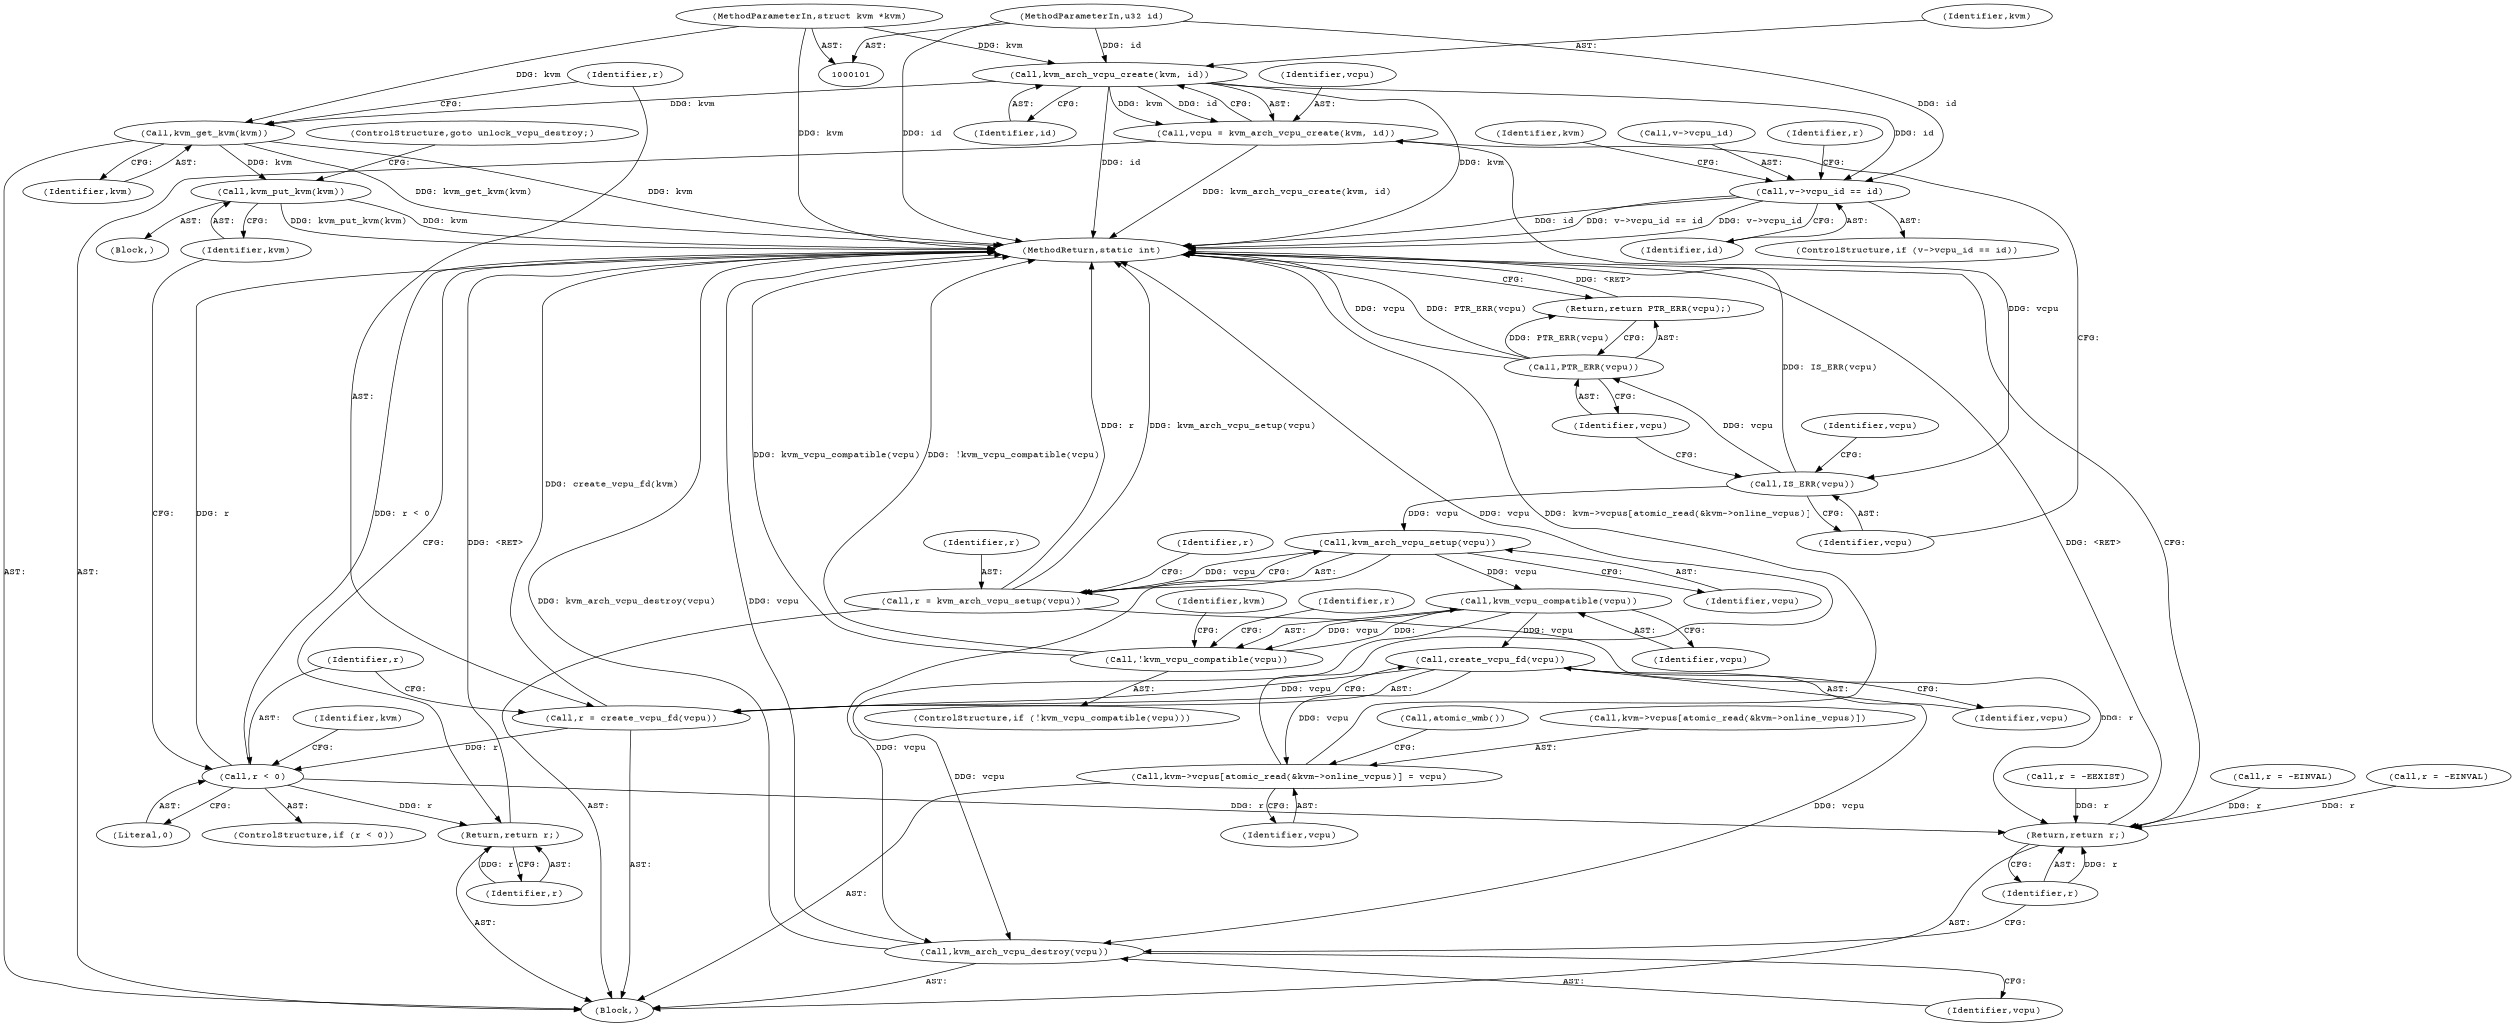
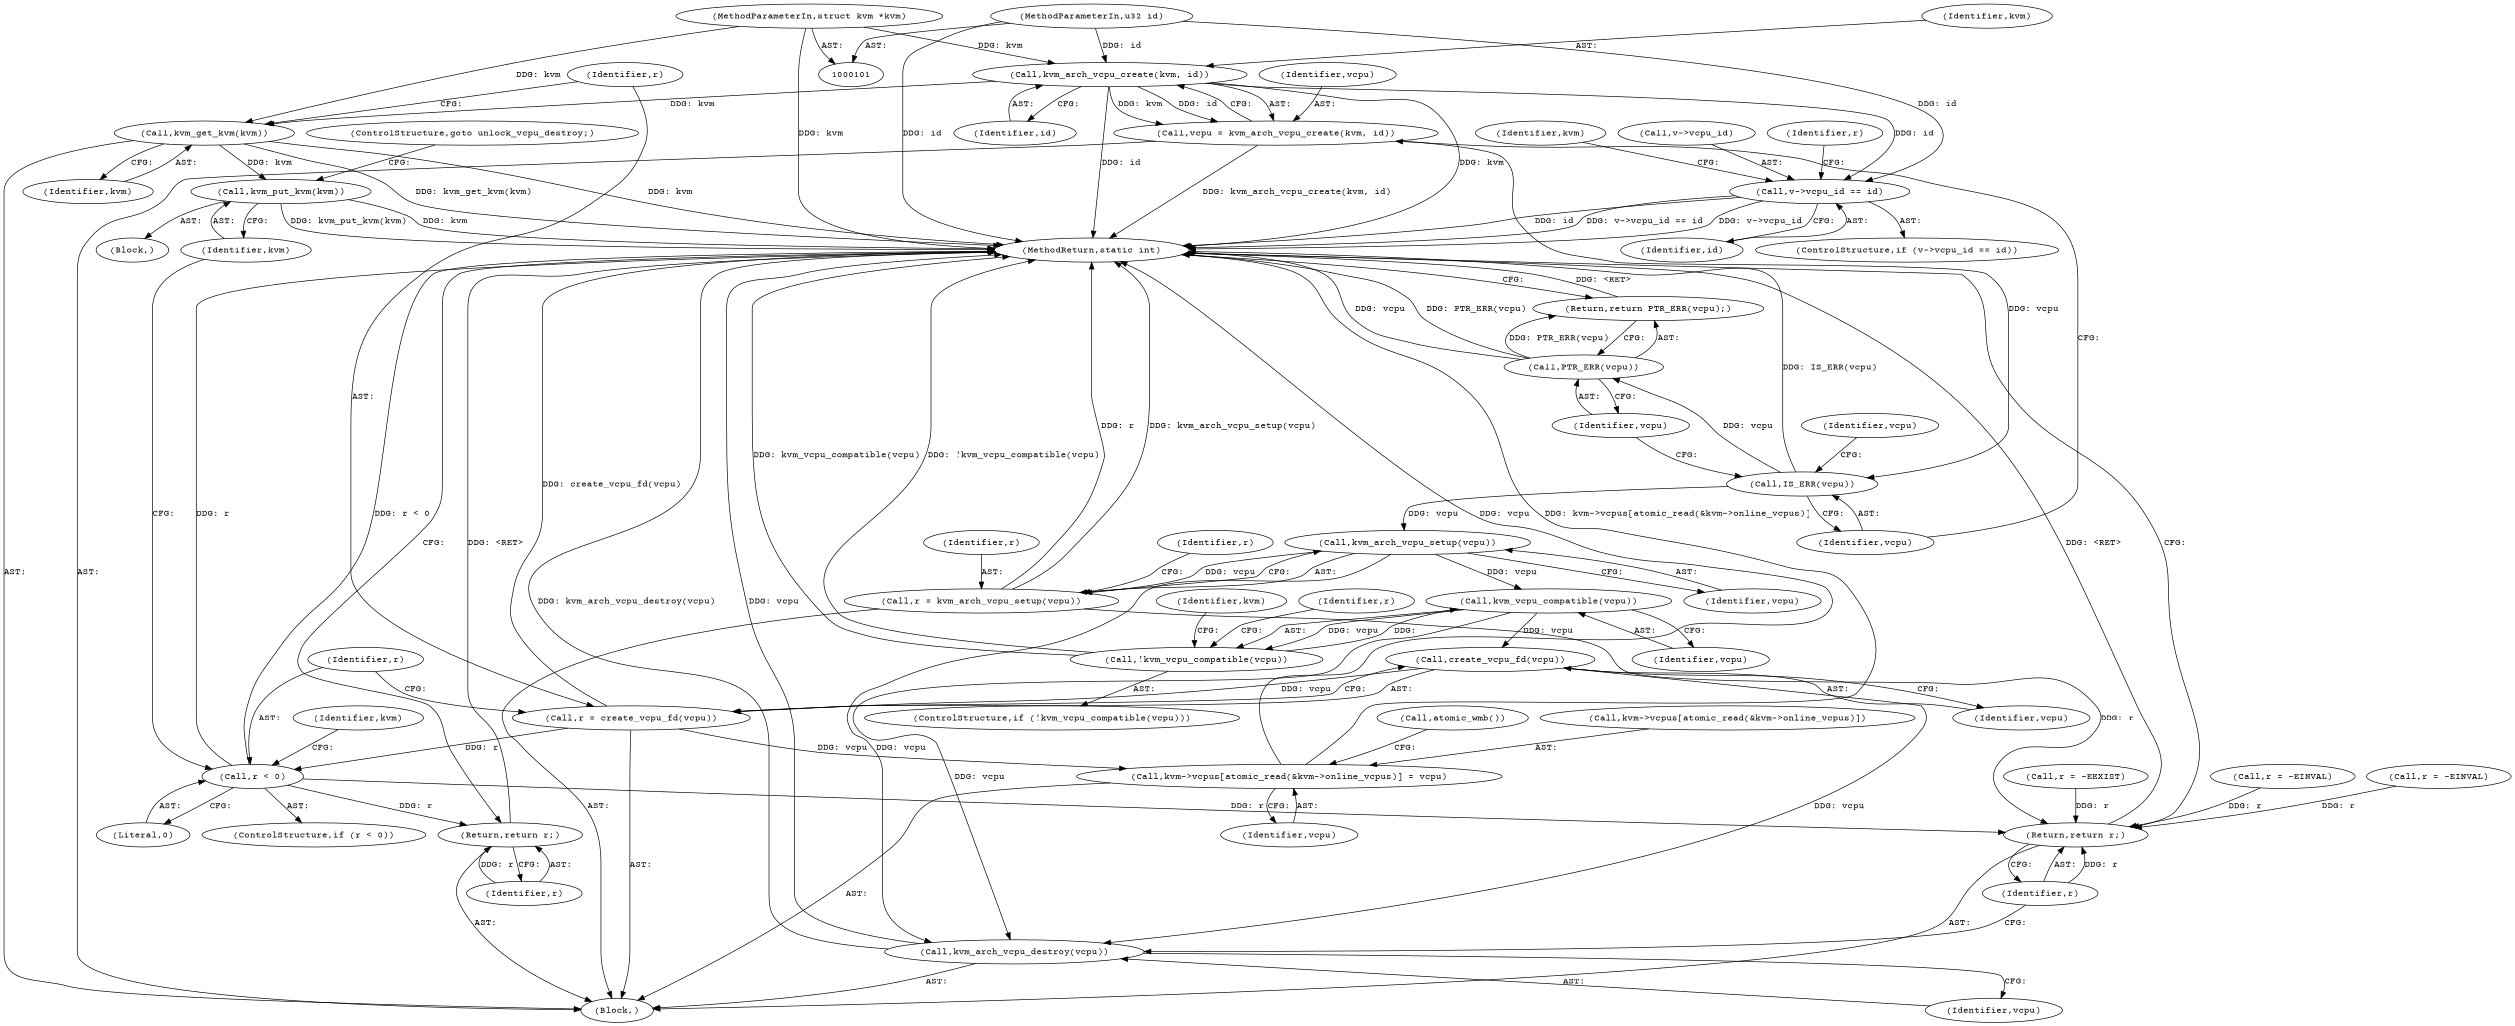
edge "(Call,r = create_vcpu_fd(vcpu))" -> "(MethodReturn,static int)": label "DDG: create_vcpu_fd(kvm)" -> "DDG: create_vcpu_fd(vcpu)"
edge "(Call,create_vcpu_fd(vcpu))" -> "(Call,kvm->vcpus[atomic_read(&kvm->online_vcpus)] = vcpu)": now "(Call,r = create_vcpu_fd(vcpu))" -> "(Call,kvm->vcpus[atomic_read(&kvm->online_vcpus)] = vcpu)"
